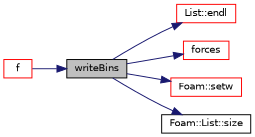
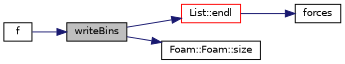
node "forces": color red -> black
edge "writeBins" -> "forces": now "List::endl" -> "forces"
node "f": color red -> black
node "Foam::setw": removed
node "Foam::List::size": label "Foam::List::size" -> "Foam::Foam::size"
